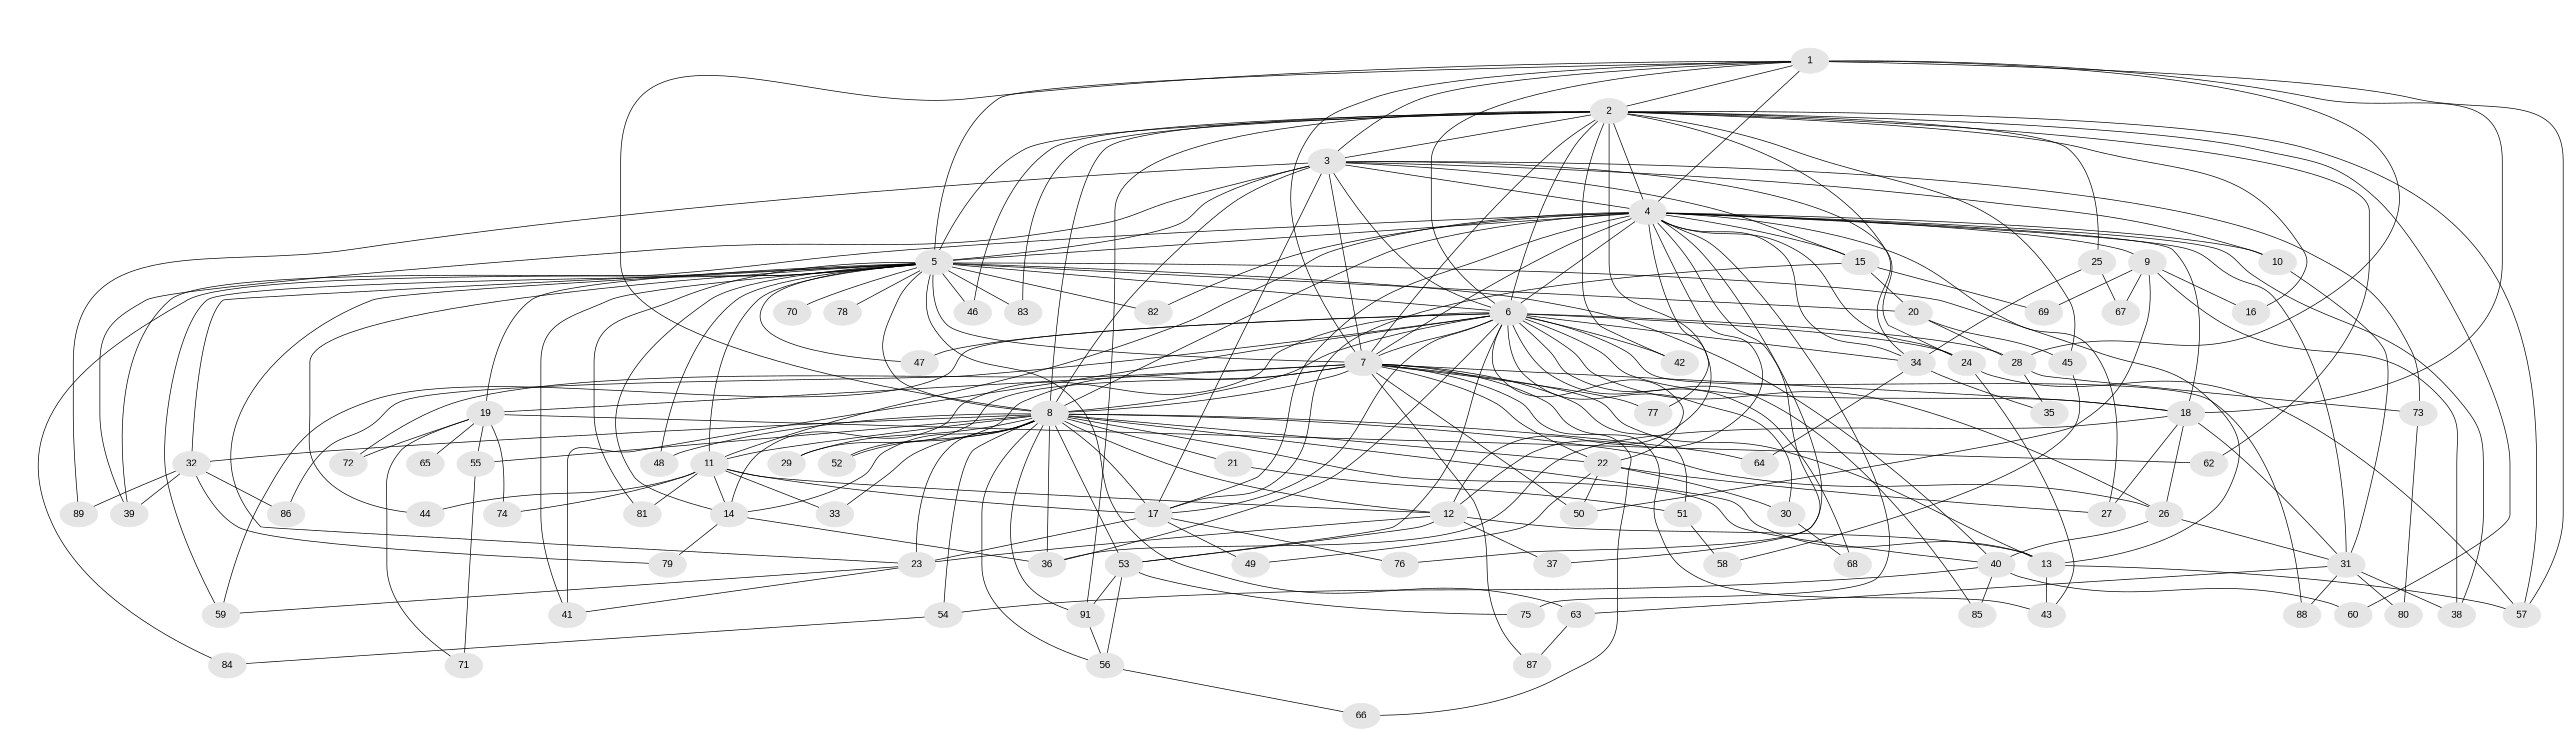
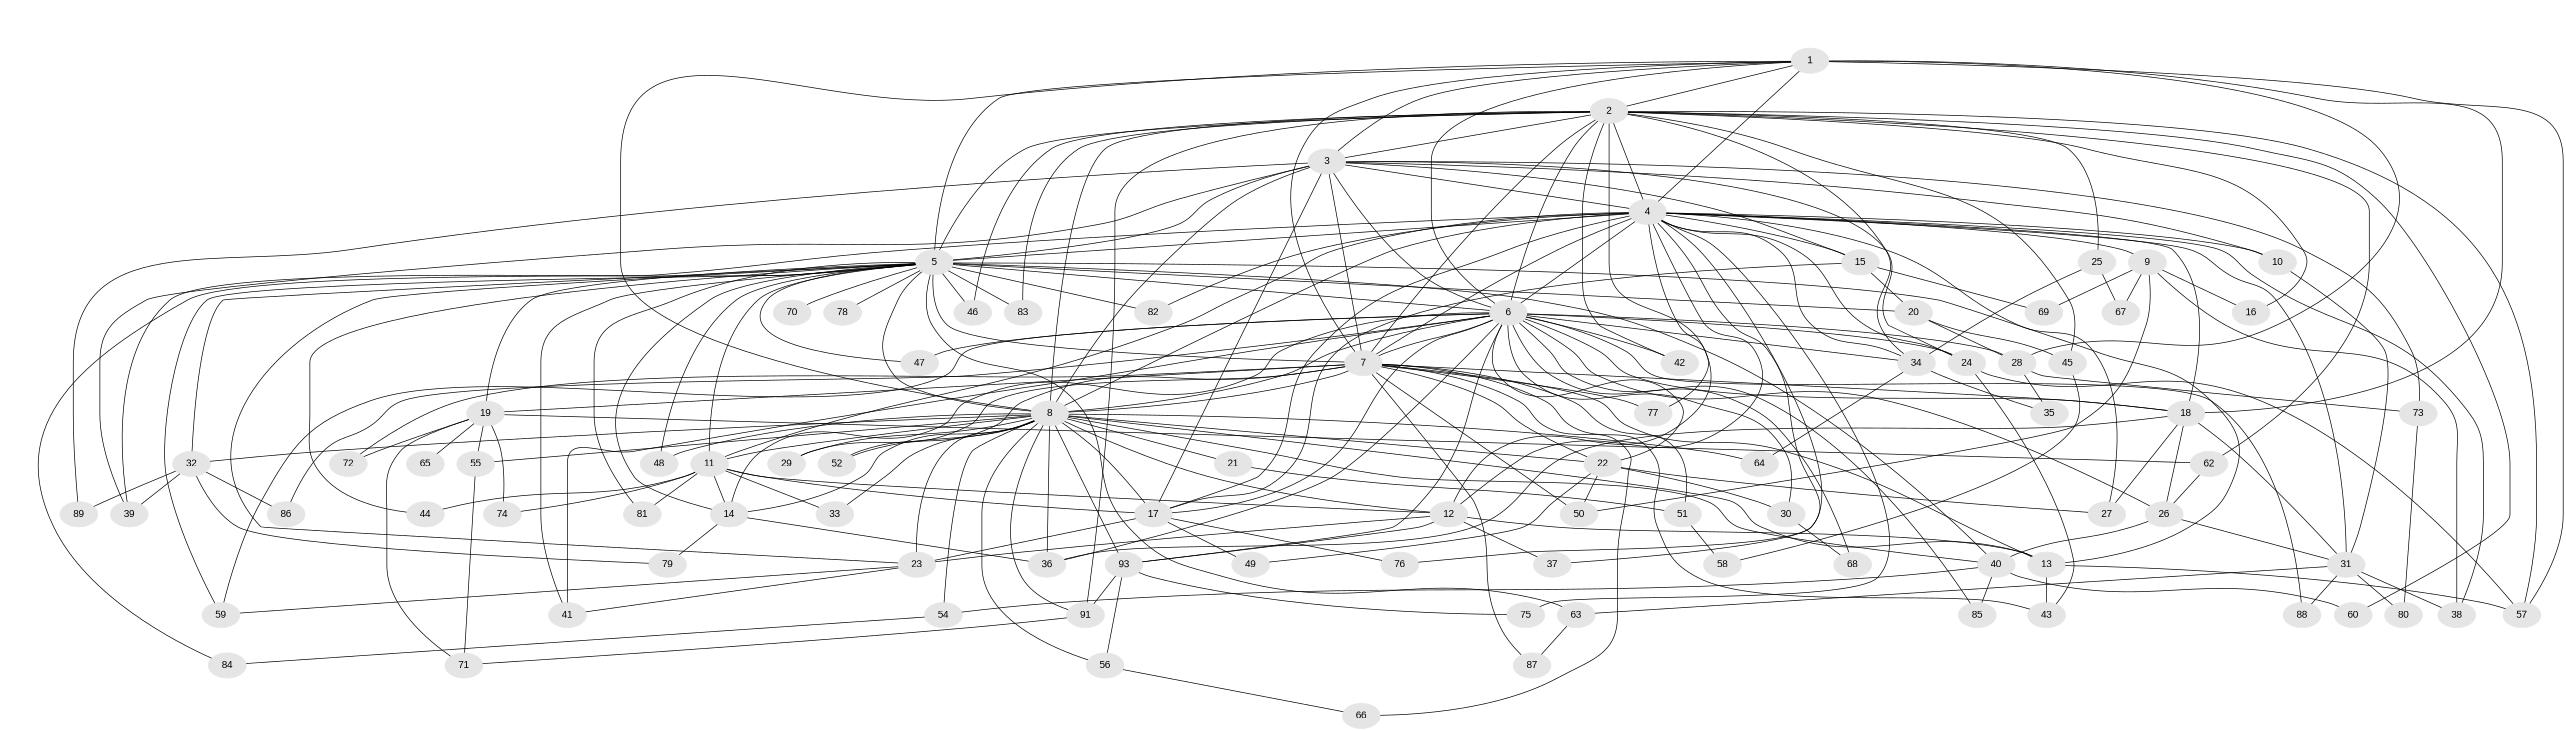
edge "8" -- "26": now "62" -- "26"
node "53": label "53" -> "93"
edge "91" -- "56": now "91" -- "71"
